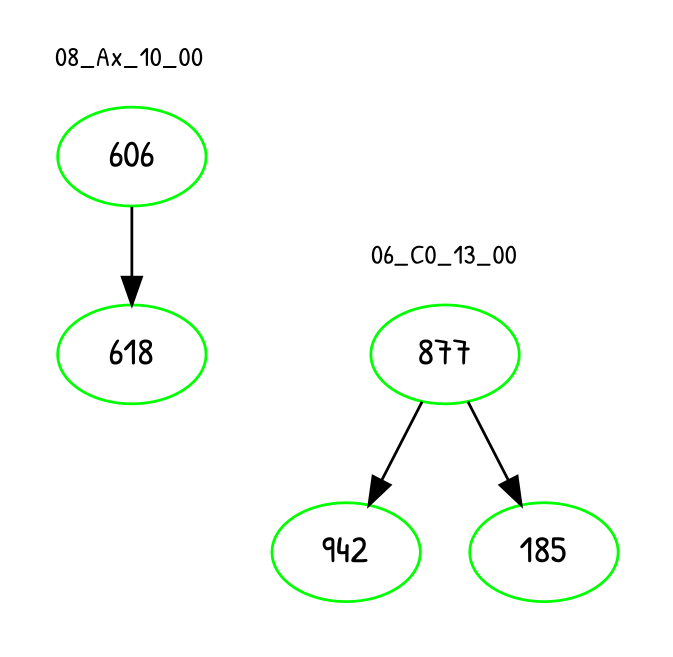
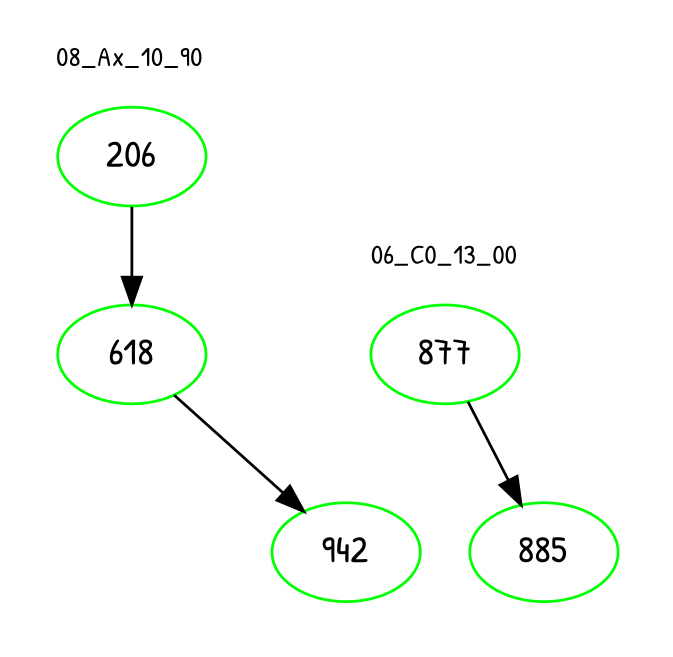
cluster "08_Ax_10_00": label "08_Ax_10_00" -> "08_Ax_10_90"
node "606": label "606" -> "206"
edge "877" -> "942": now "618" -> "942"
node "185": label "185" -> "885"
